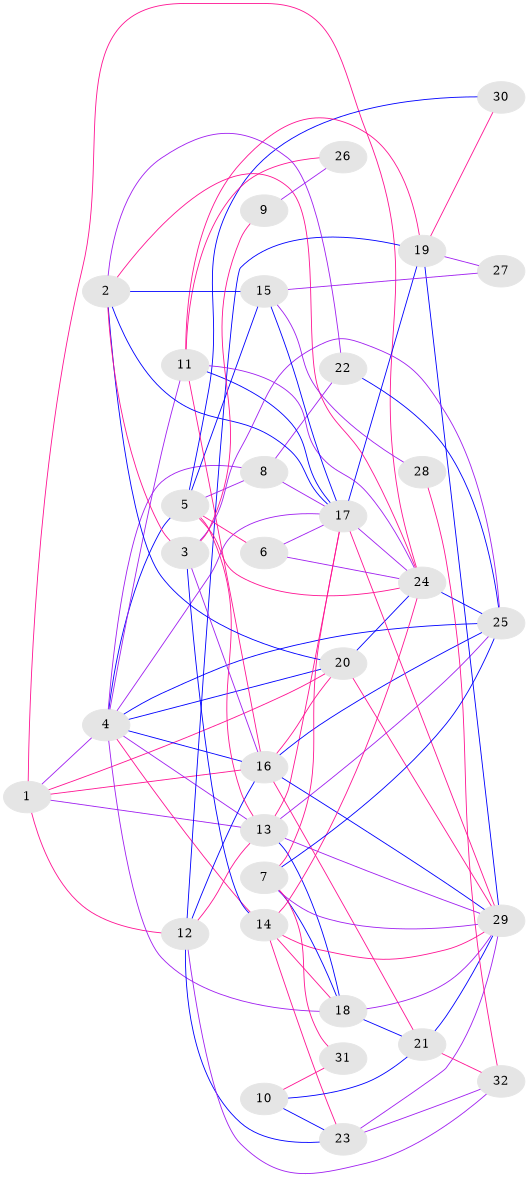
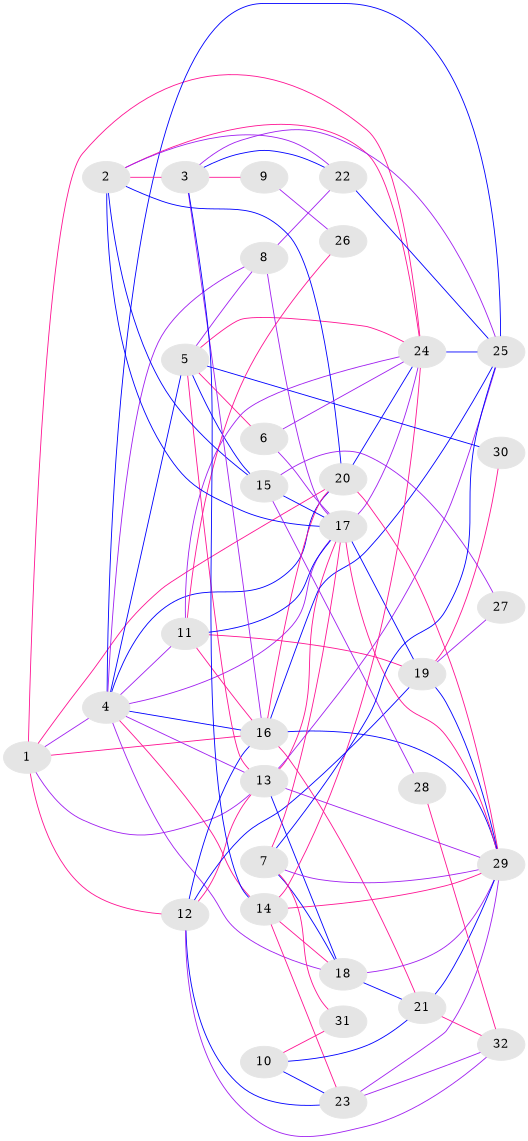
edge "3" -- "22": added
